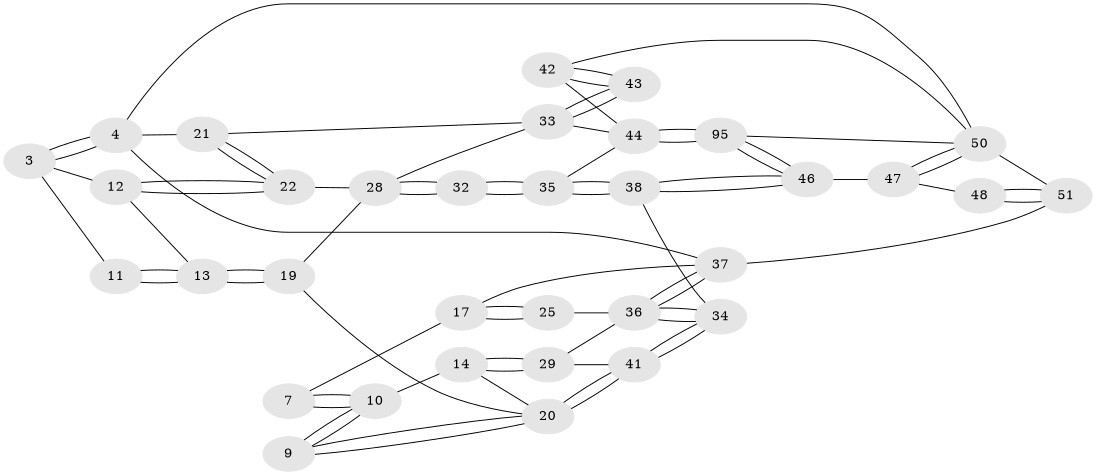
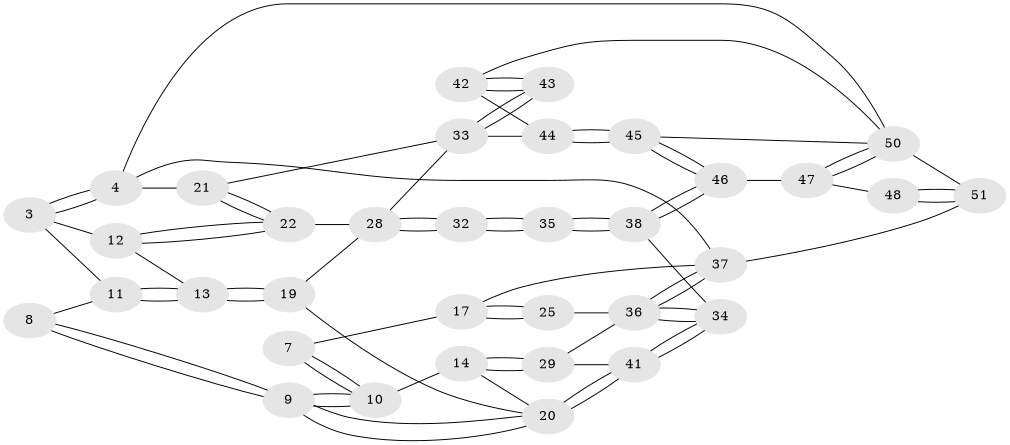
node "95": label "95" -> "45"
edge "44" -- "35": removed
node "8": added
